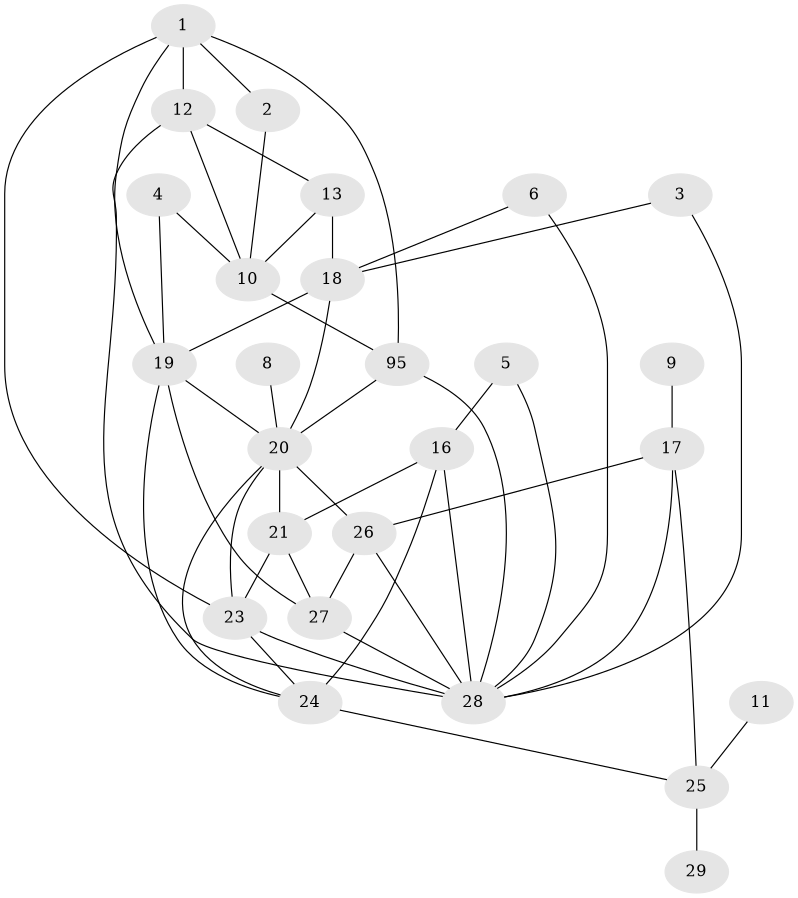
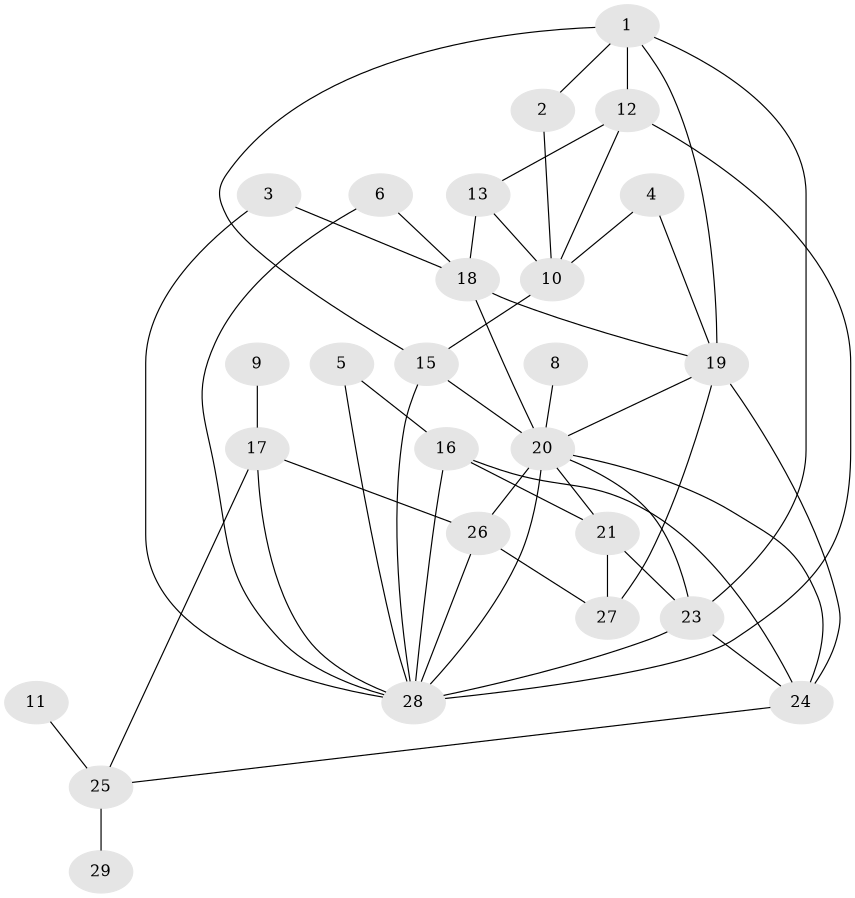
node "95": label "95" -> "15"
edge "27" -- "28": now "20" -- "28"
